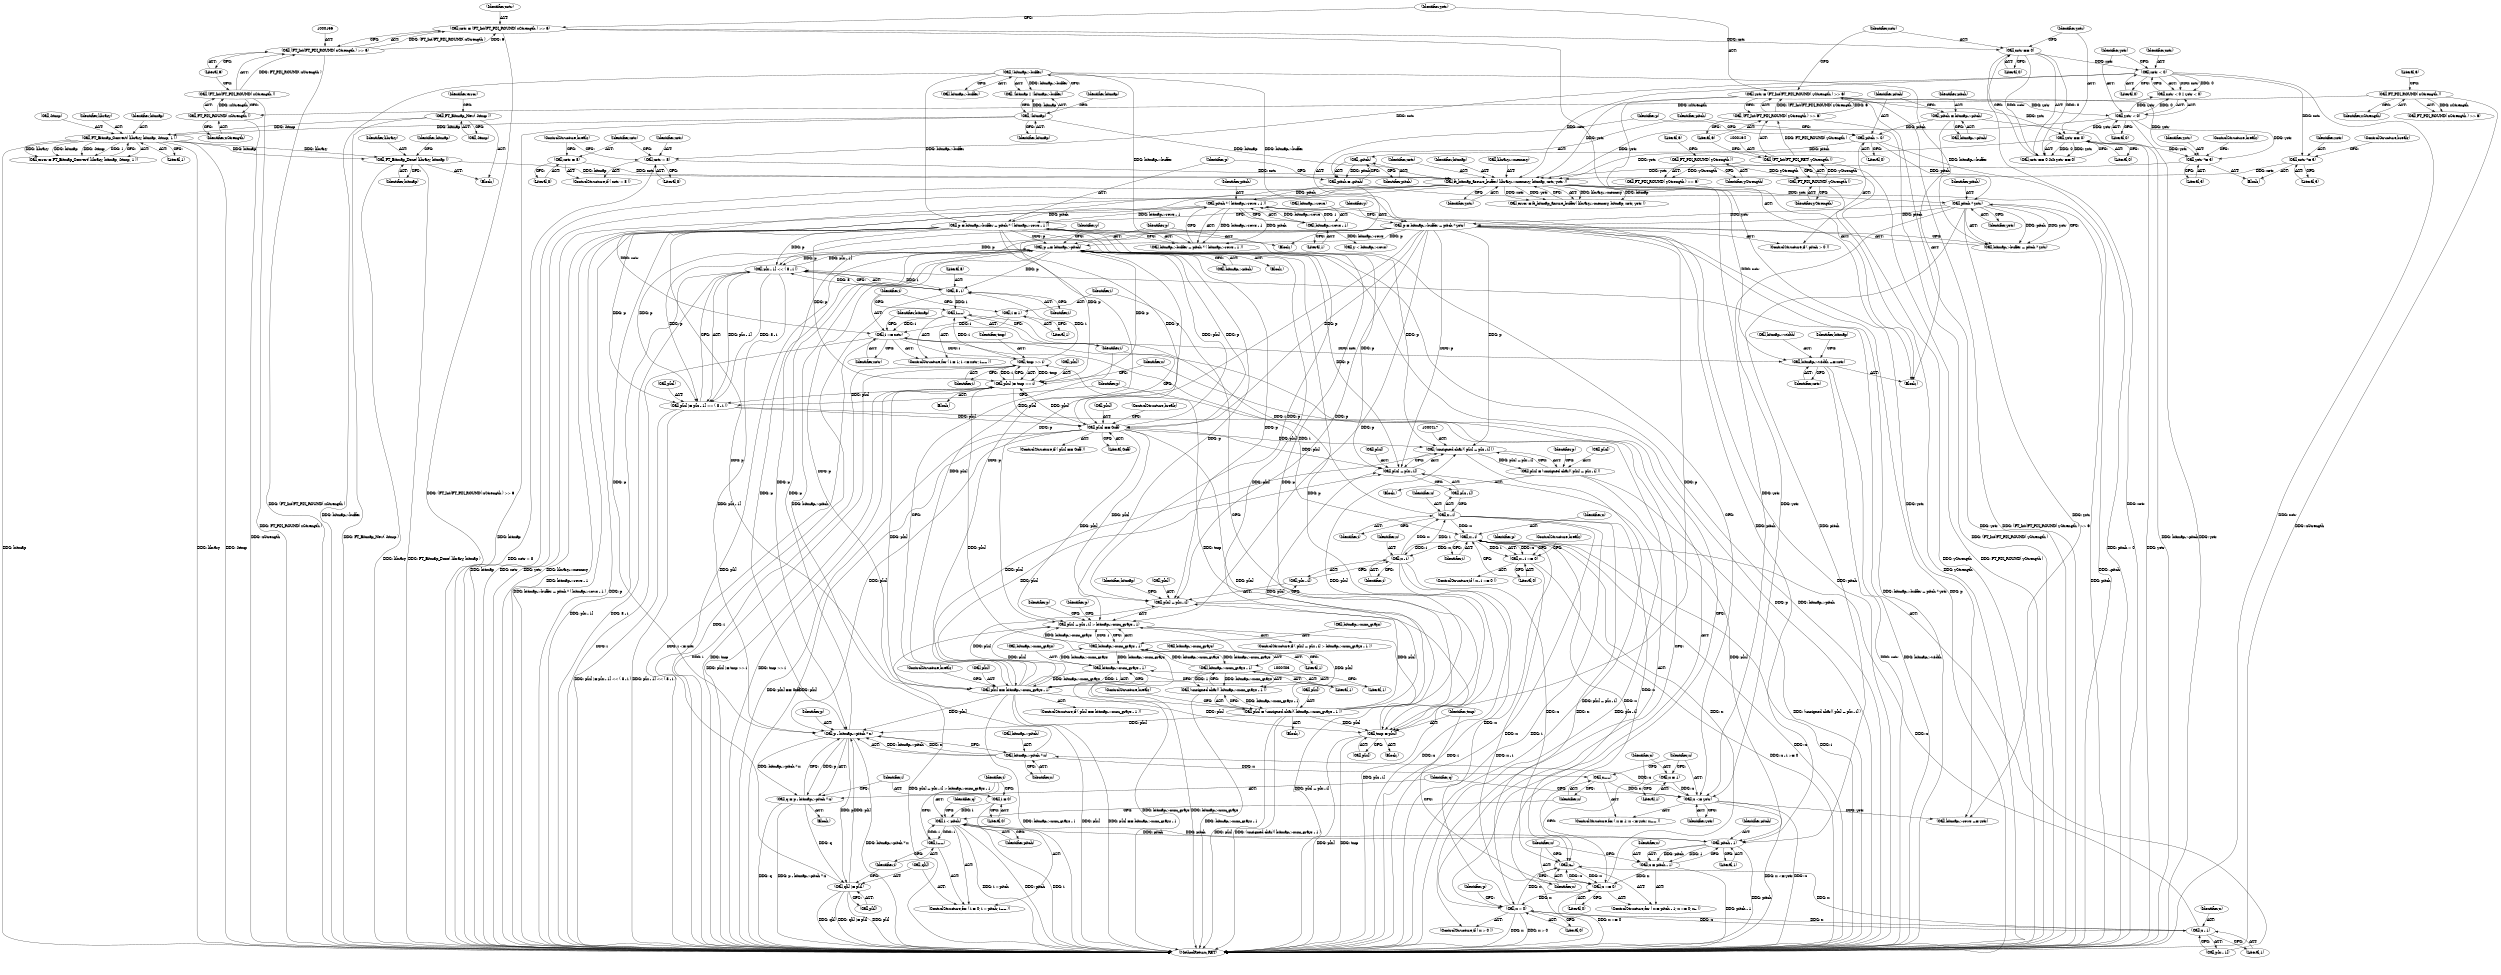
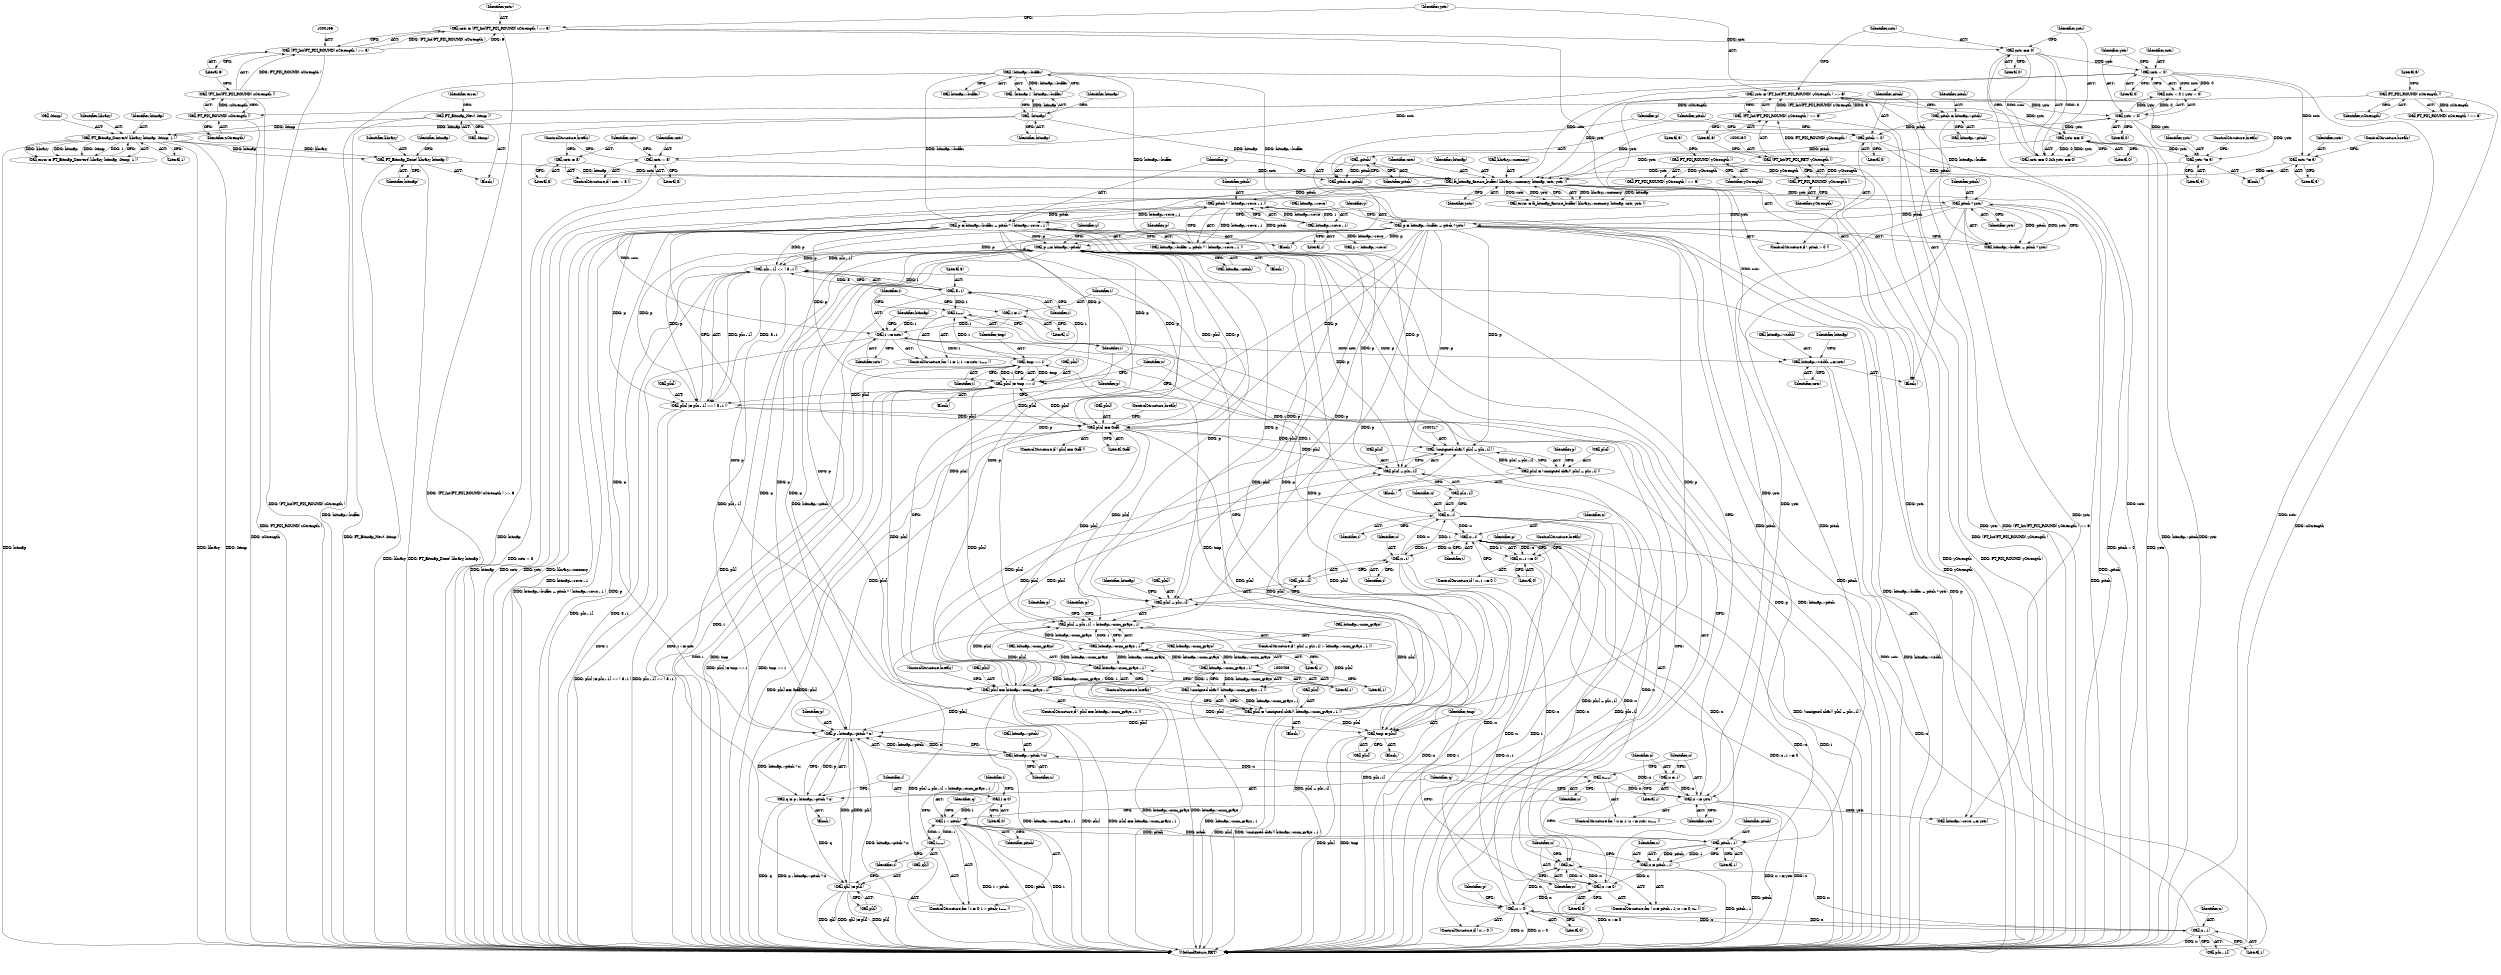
edge "(Call,ystr < 0)" -> "(Call,ystr == 0)": reversed
edge "(Call,p += bitmap->pitch)" -> "(Call,8 - i)": now "(Call,p += bitmap->pitch)" -> "(Call,(unsigned char)( p[x] + p[x - i] ))"
edge "(Call,p[x] = (unsigned char)( p[x] + p[x - i] ))" -> "(Call,pitch - 1)": now "(Call,p[x] = (unsigned char)( p[x] + p[x - i] ))" -> "(Call,p[x] == bitmap->num_grays - 1)"
edge "(Call,q[i])" -> "(ControlStructure,for ( i = 0; i < pitch; i++ ))": now "(Call,q[i] |= p[i])" -> "(ControlStructure,for ( i = 0; i < pitch; i++ ))"
edge "(Call,x - 1)" -> "(MethodReturn,RET)": added, label "DDG: x"
